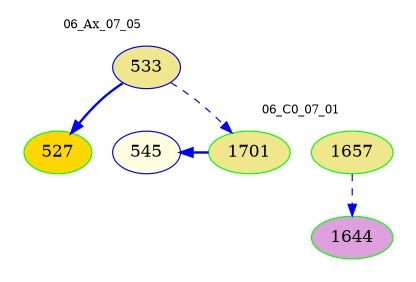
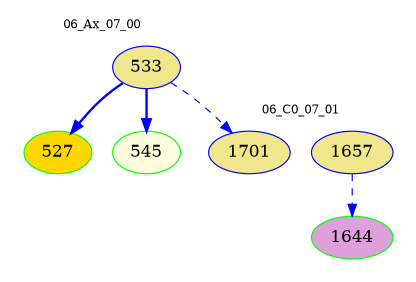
cluster "06_Ax_07_05": label "06_Ax_07_05" -> "06_Ax_07_00"
node "545": color blue -> green
edge "1701" -> "545": now "533" -> "545"
node "1701": color green -> blue
node "1657": color green -> blue
